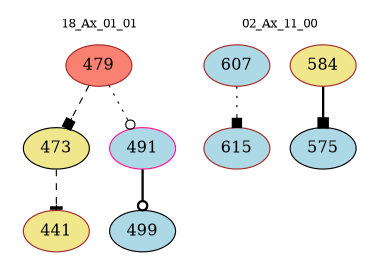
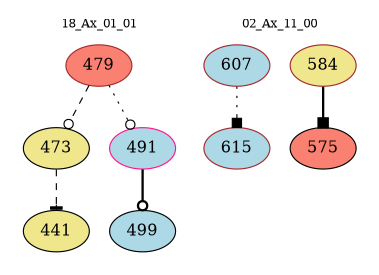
edge "479" -> "473": arrowhead box -> odot
node "575": fillcolor lightblue -> salmon
node "441": color brown -> black
